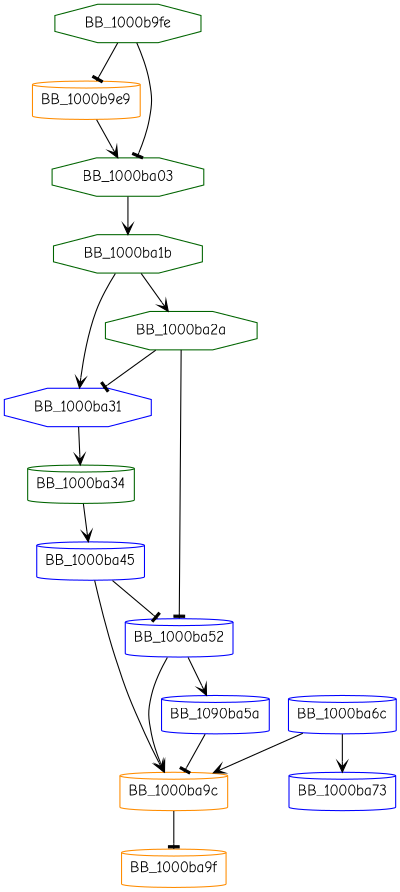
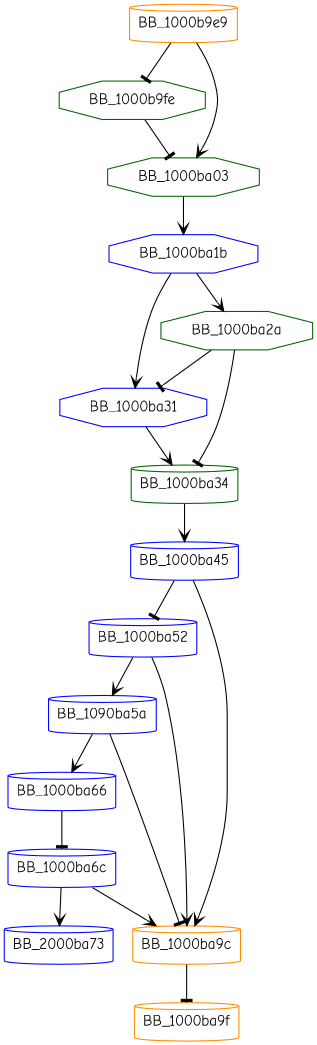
edge "BB_1000b9fe" -> "BB_1000b9e9": reversed
node "BB_1000ba1b": color darkgreen -> blue
edge "BB_1000ba2a" -> "BB_1000ba52": now "BB_1000ba2a" -> "BB_1000ba34"
node "BB_1000ba66": added
node "BB_1000ba73": label "BB_1000ba73" -> "BB_2000ba73"
